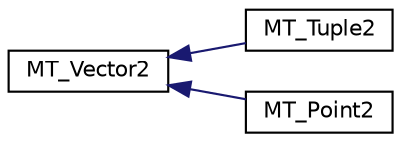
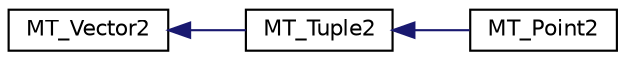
edge "MT_Point2" -> "MT_Vector2": now "MT_Point2" -> "MT_Tuple2"
